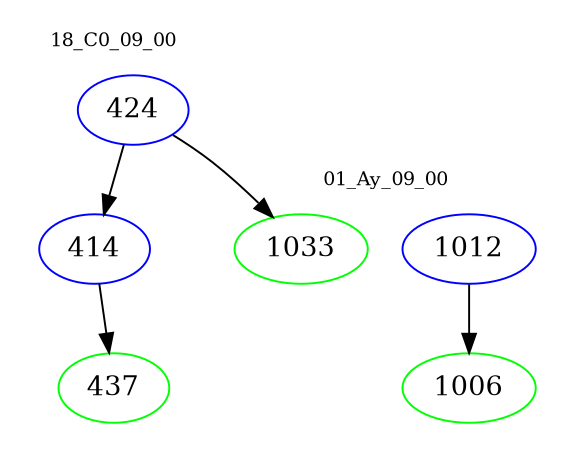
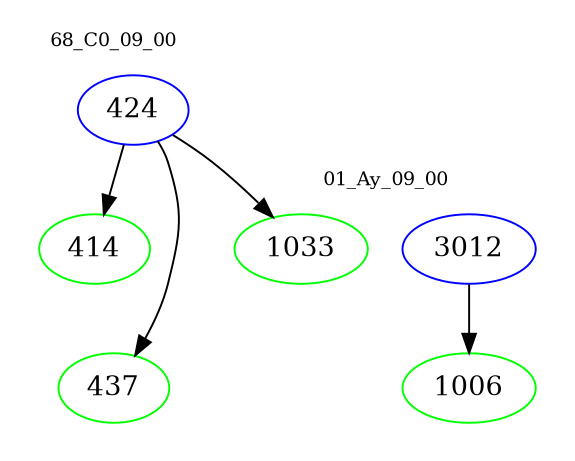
cluster "18_C0_09_00": label "18_C0_09_00" -> "68_C0_09_00"
node "414": color blue -> green
node "1012": label "1012" -> "3012"
edge "414" -> "437": now "424" -> "437"
